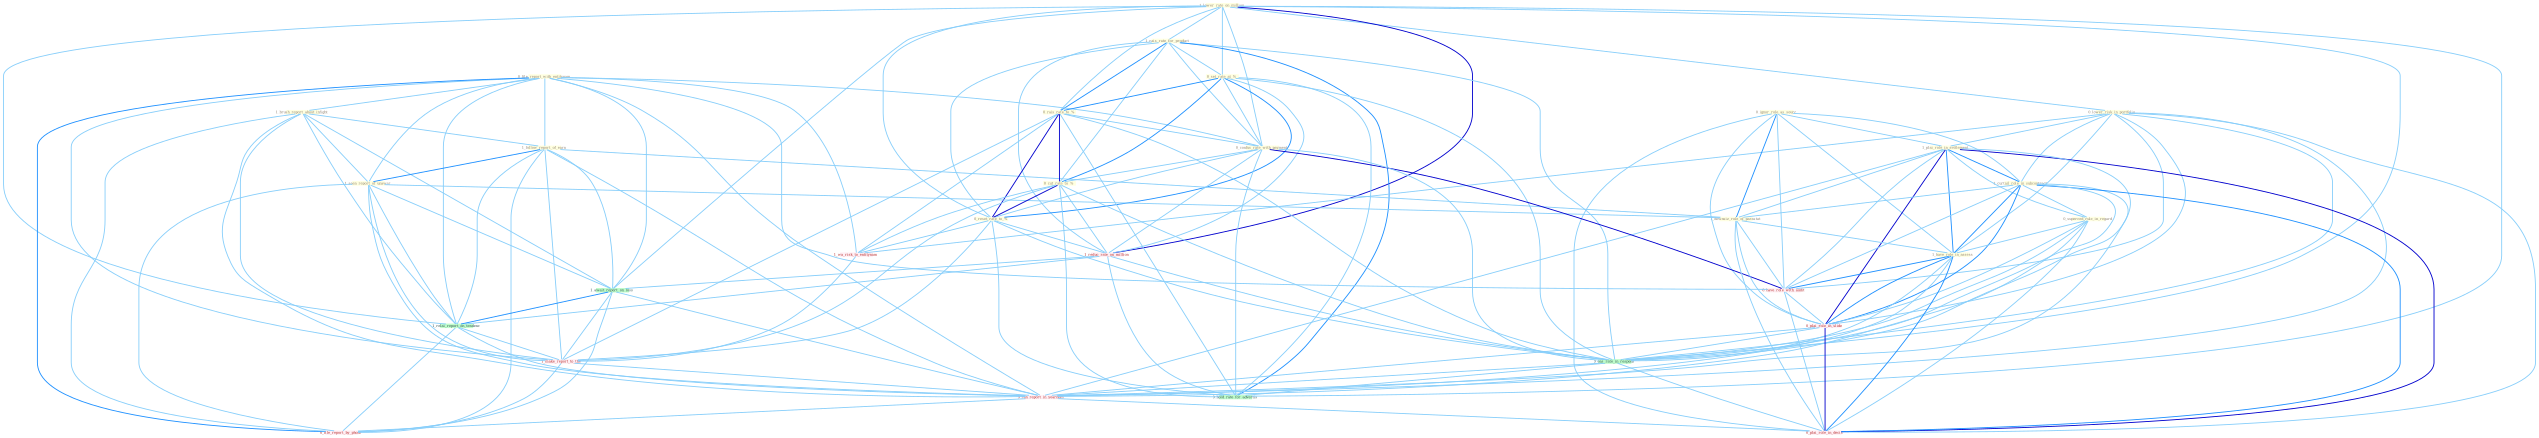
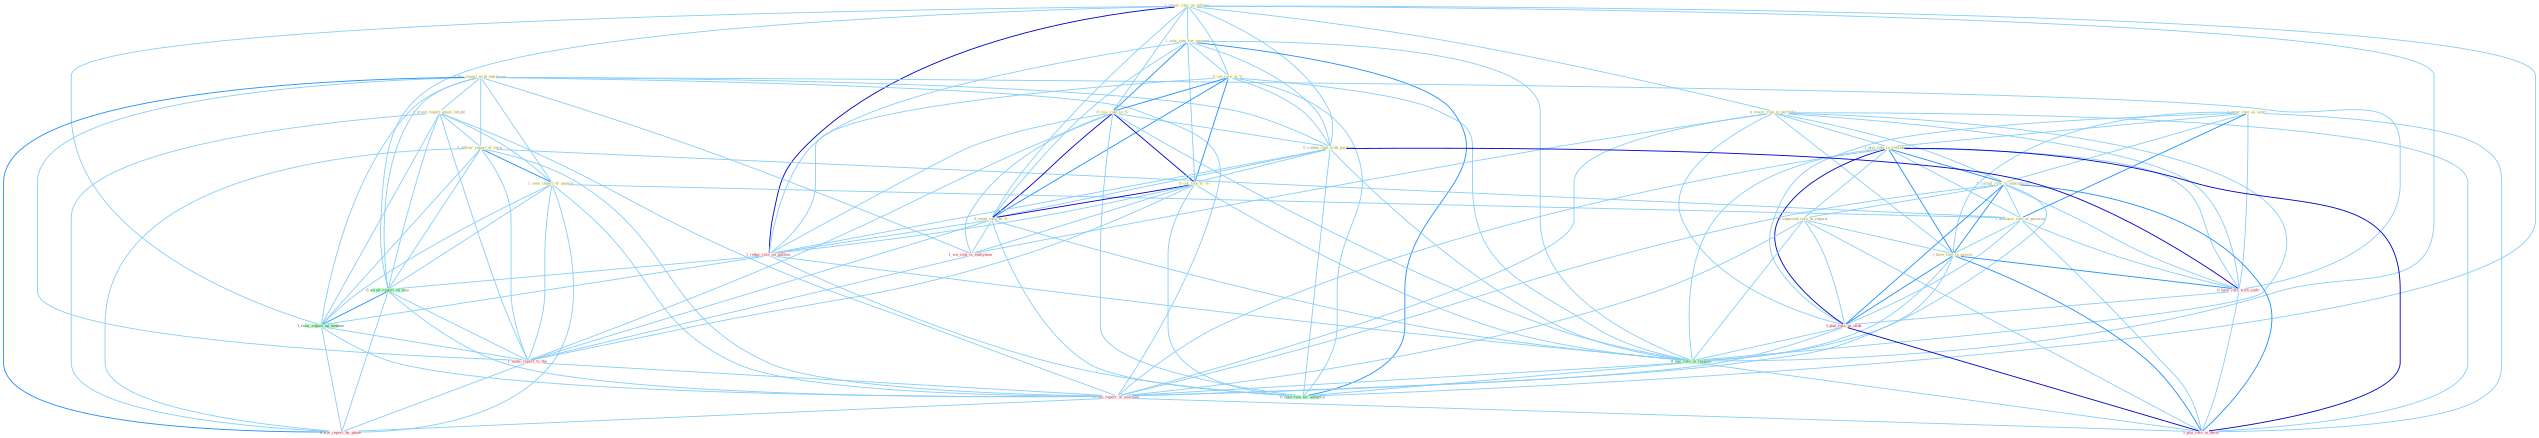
node "1_rais_rate_for_product": label "1_rais_rate_for_product" -> "1_rais_rate_for_respons"
node "0_lower_risk_in_portfolio": label "0_lower_risk_in_portfolio" -> "4_lower_risk_in_portfolio"
edge "0_rais_rate_to_%" -- "1_reduc_rate_on_million": added
node "1_await_report_on_loss": label "1_await_report_on_loss" -> "0_await_report_on_loss"
